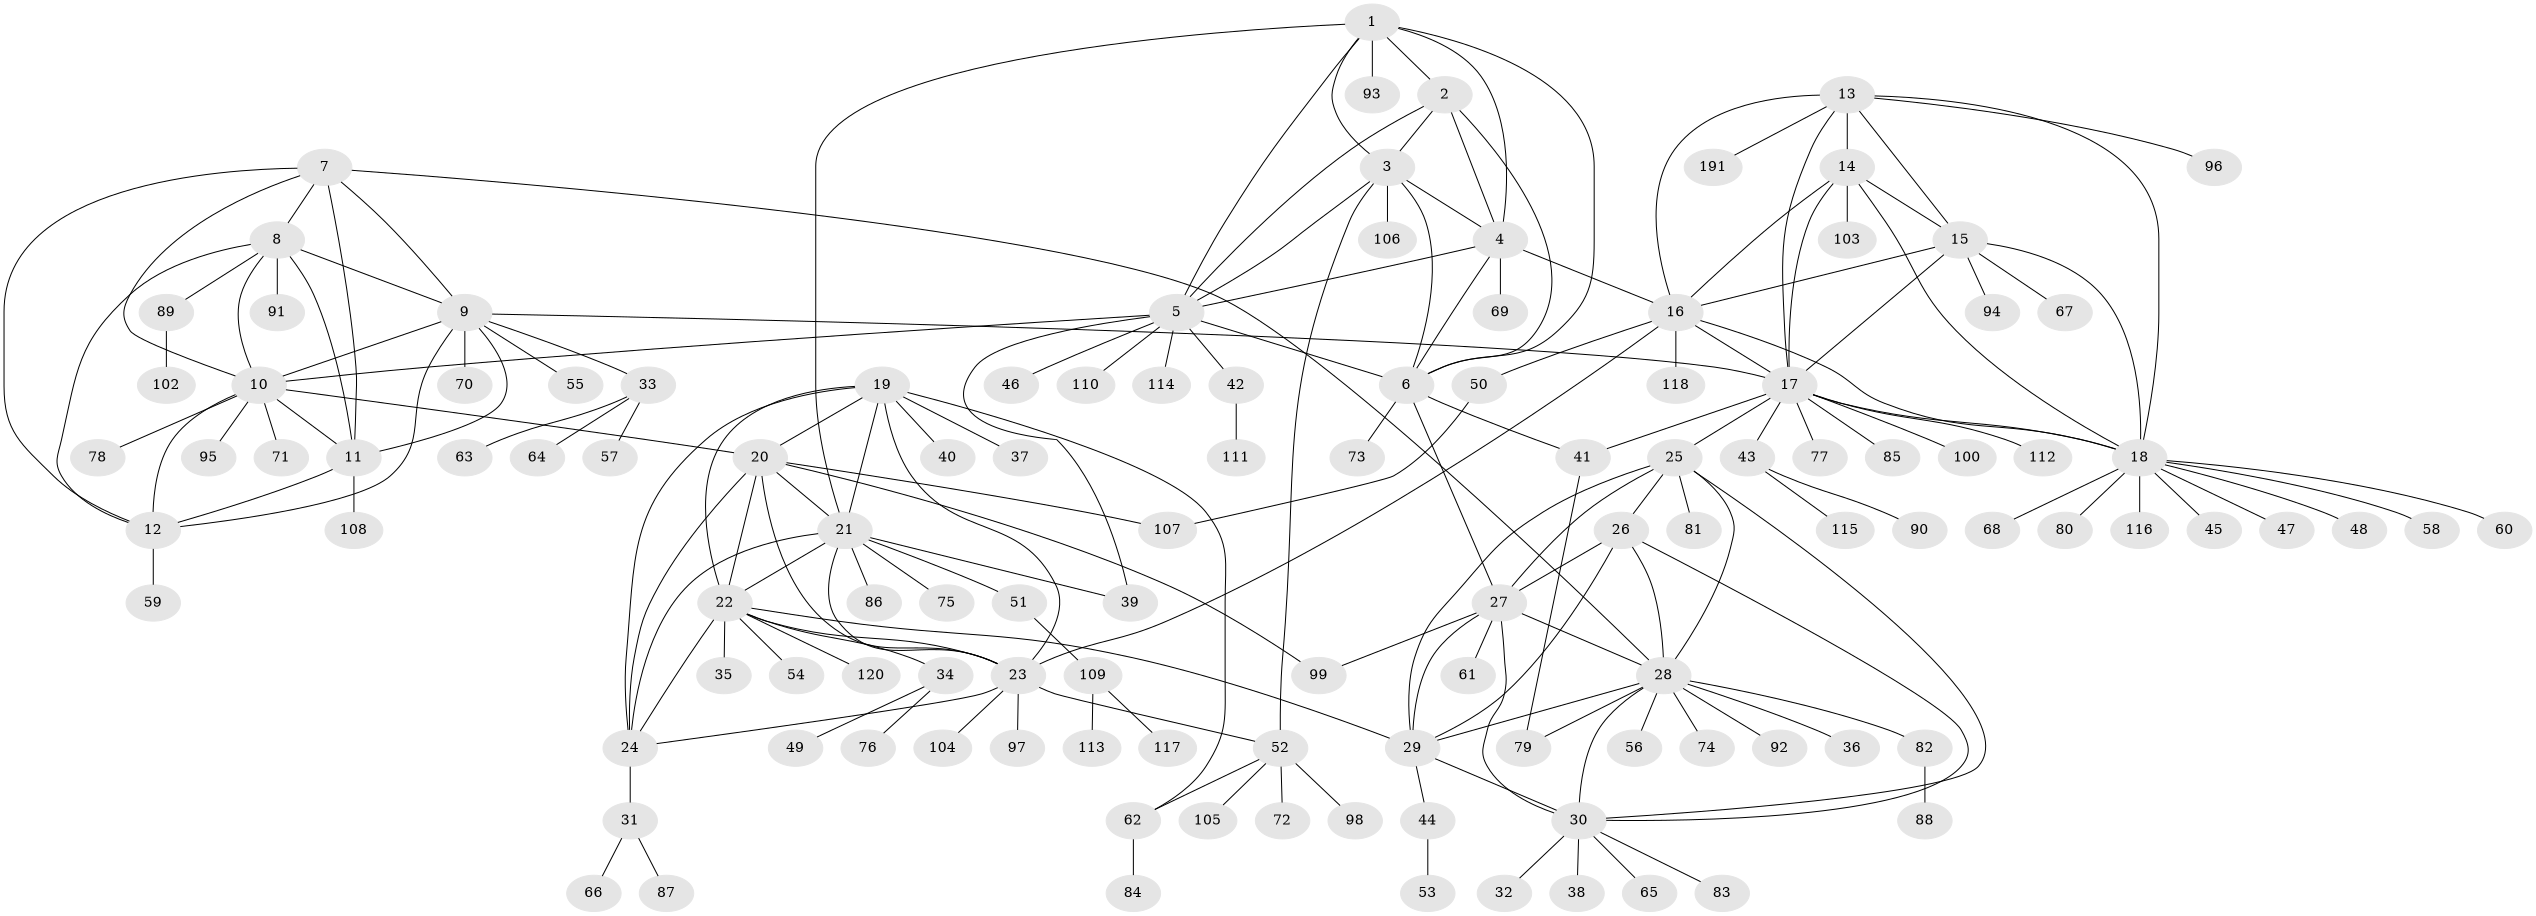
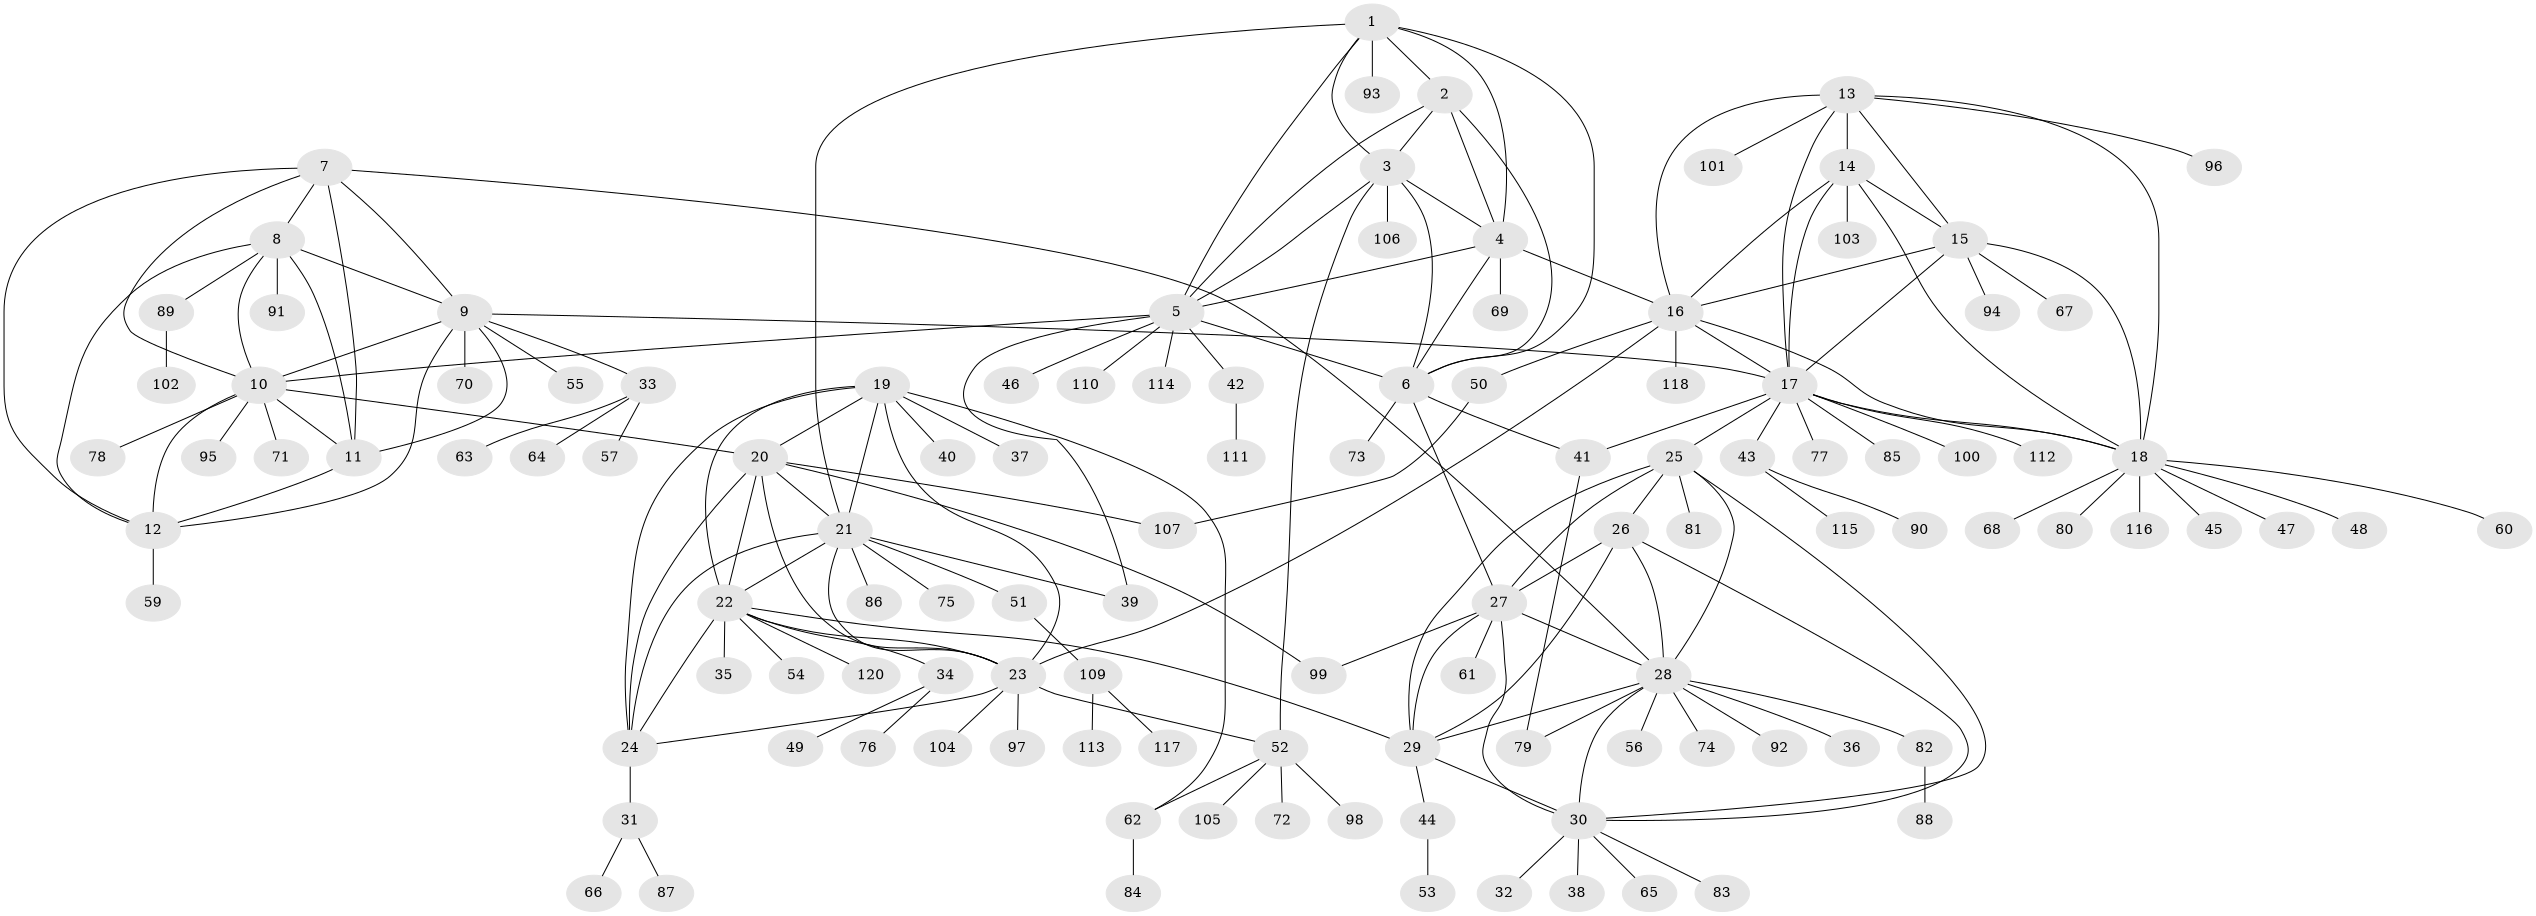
node "191": label "191" -> "101"
node "108": removed
node "58": removed
